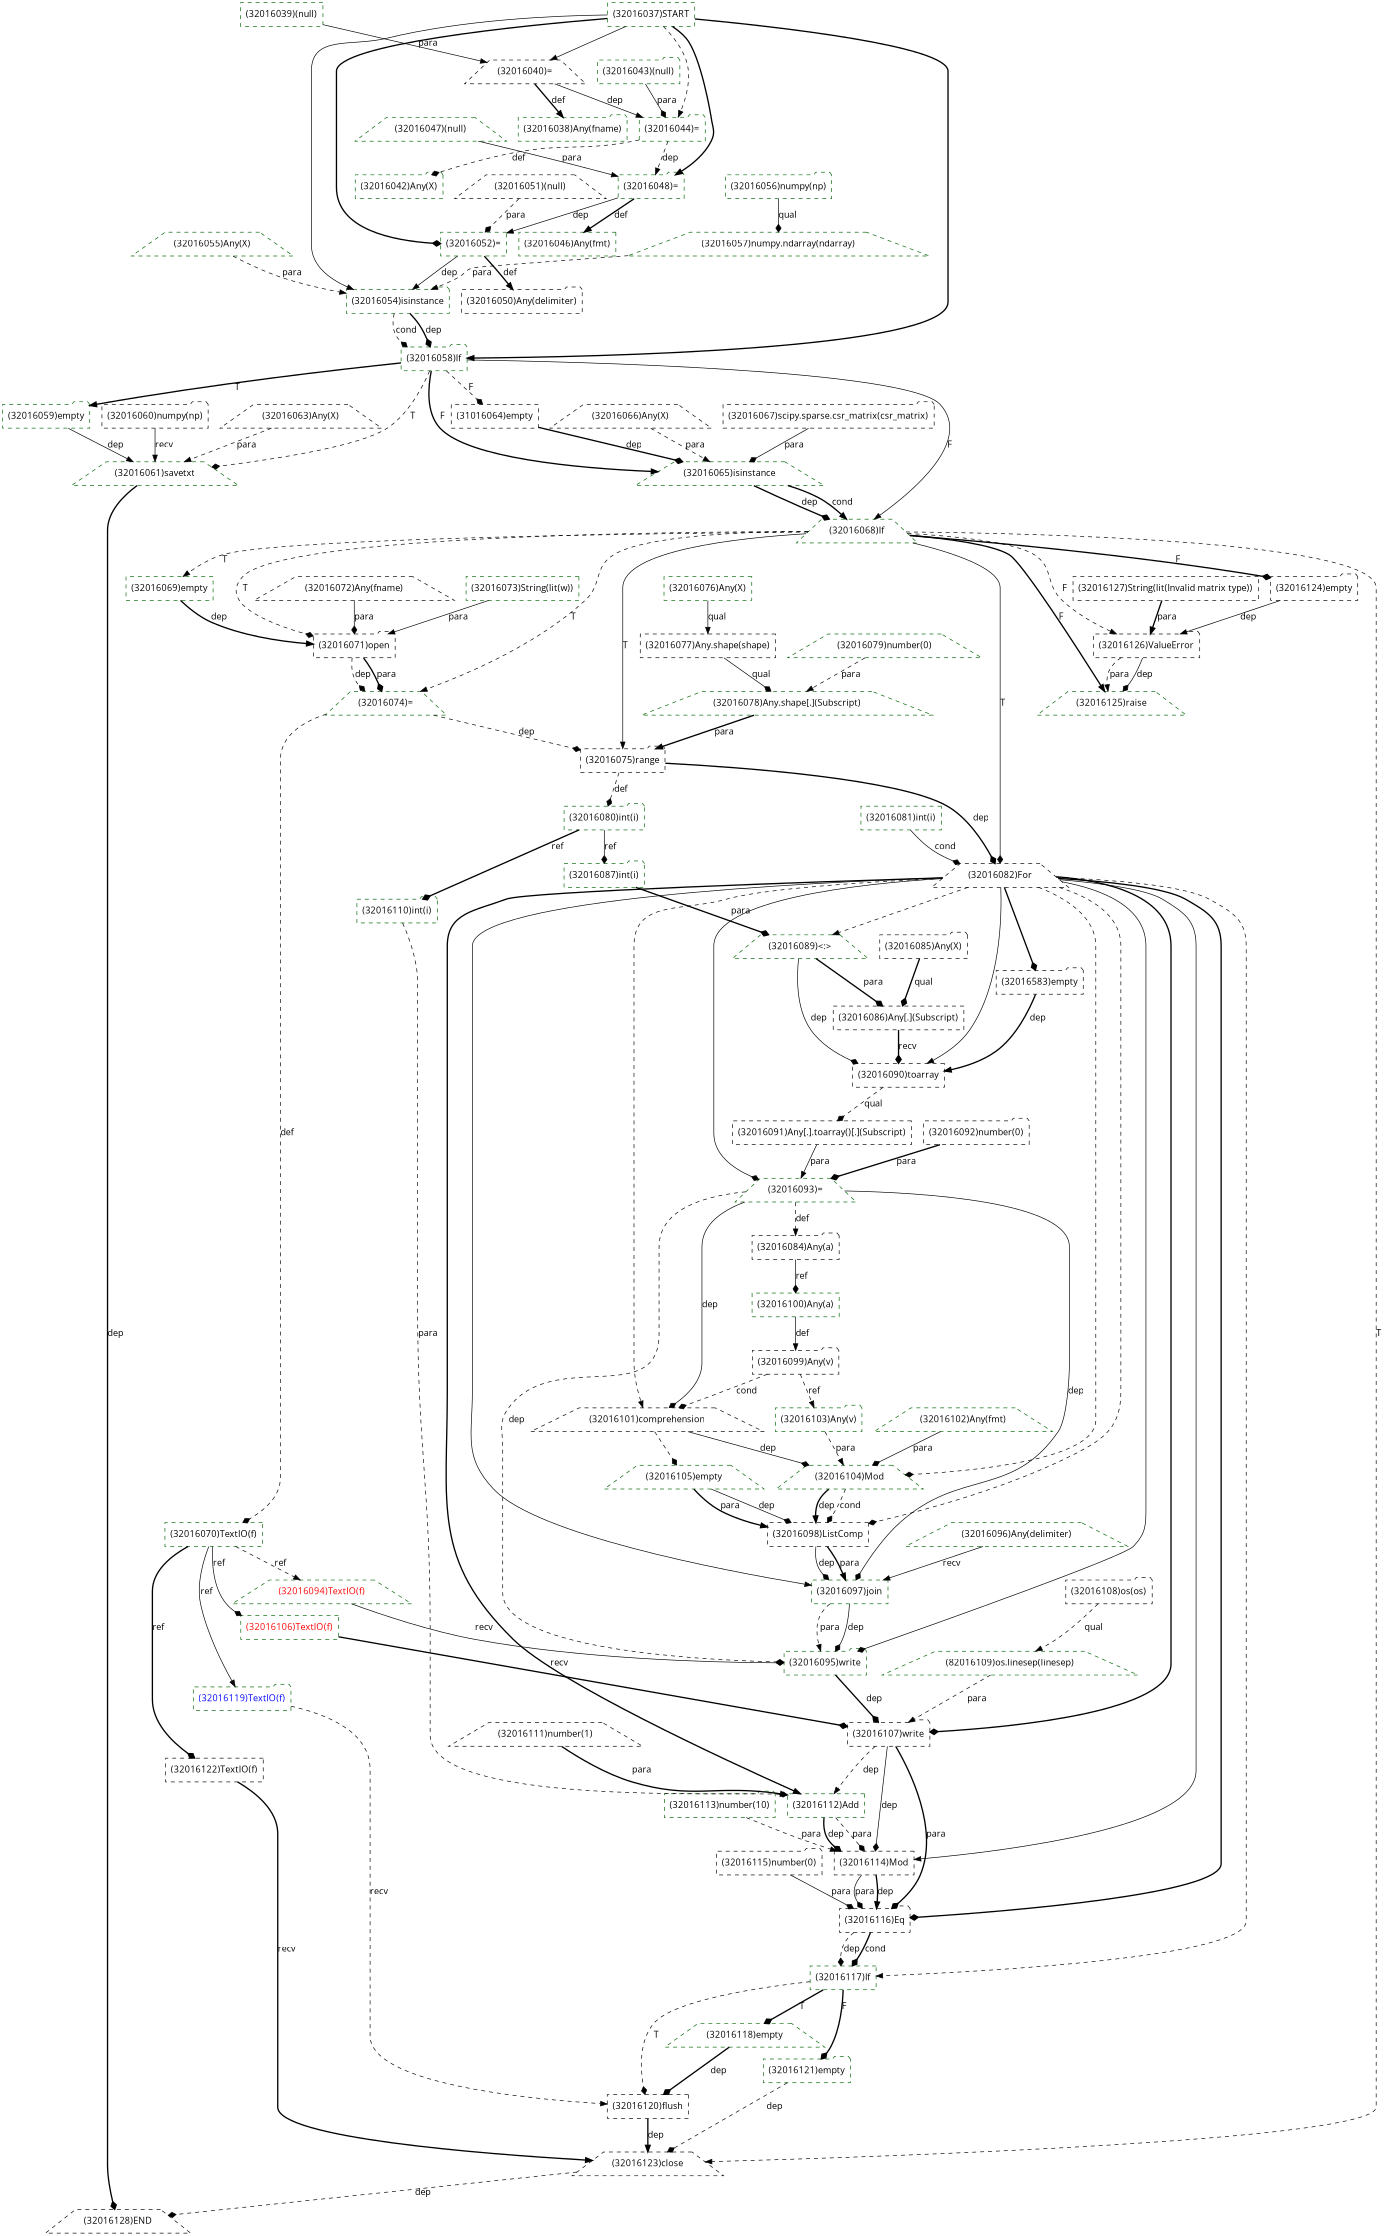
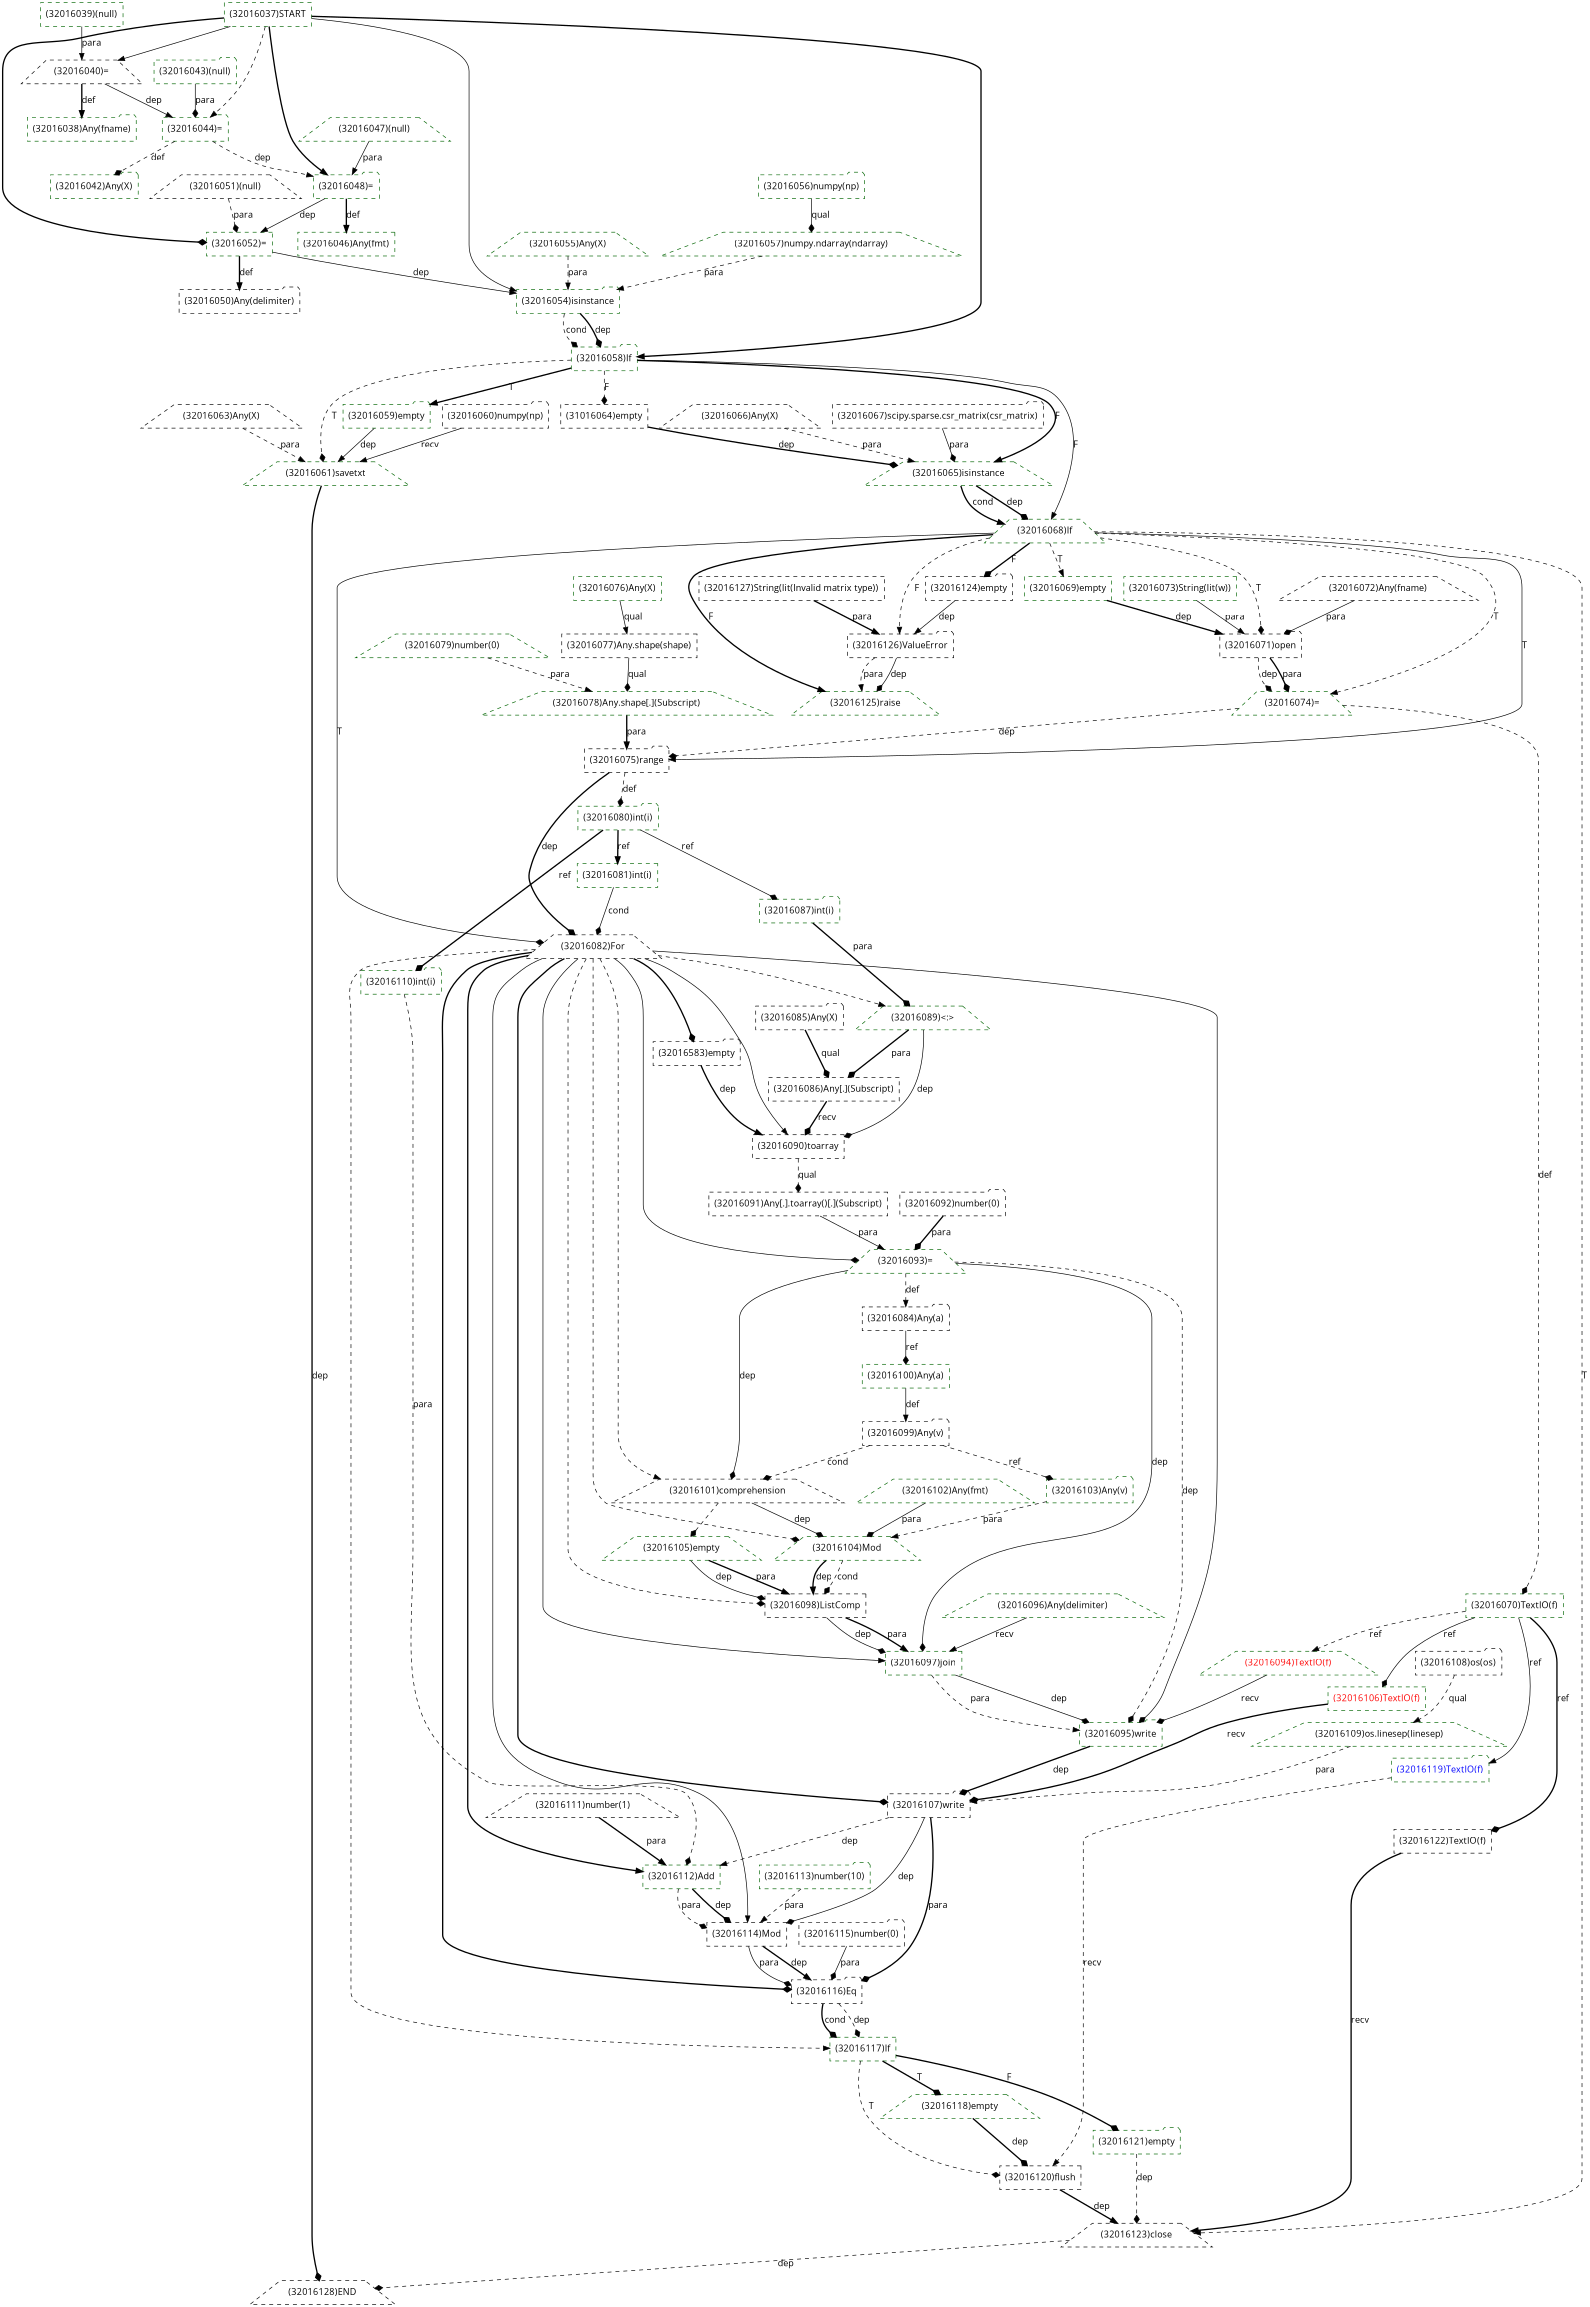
edge "(32016080)int(i)" -> "(32016081)int(i)": added, label "ref"
edge "(32016099)Any(v)" -> "(32016103)Any(v)": arrowhead normal -> diamond
node "(82016109)os.linesep(linesep)": label "(82016109)os.linesep(linesep)" -> "(32016109)os.linesep(linesep)"
